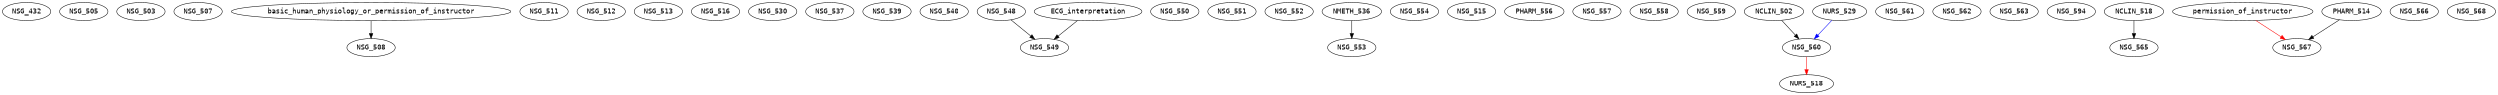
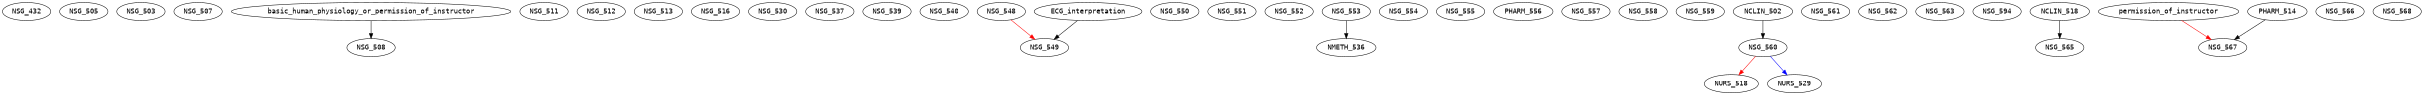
node "NSG_515": label "NSG_515" -> "NSG_555"
edge "NMETH_536" -> "NSG_553": reversed
edge "NSG_548" -> "NSG_549": color black -> red
edge "NURS_529" -> "NSG_560": reversed
